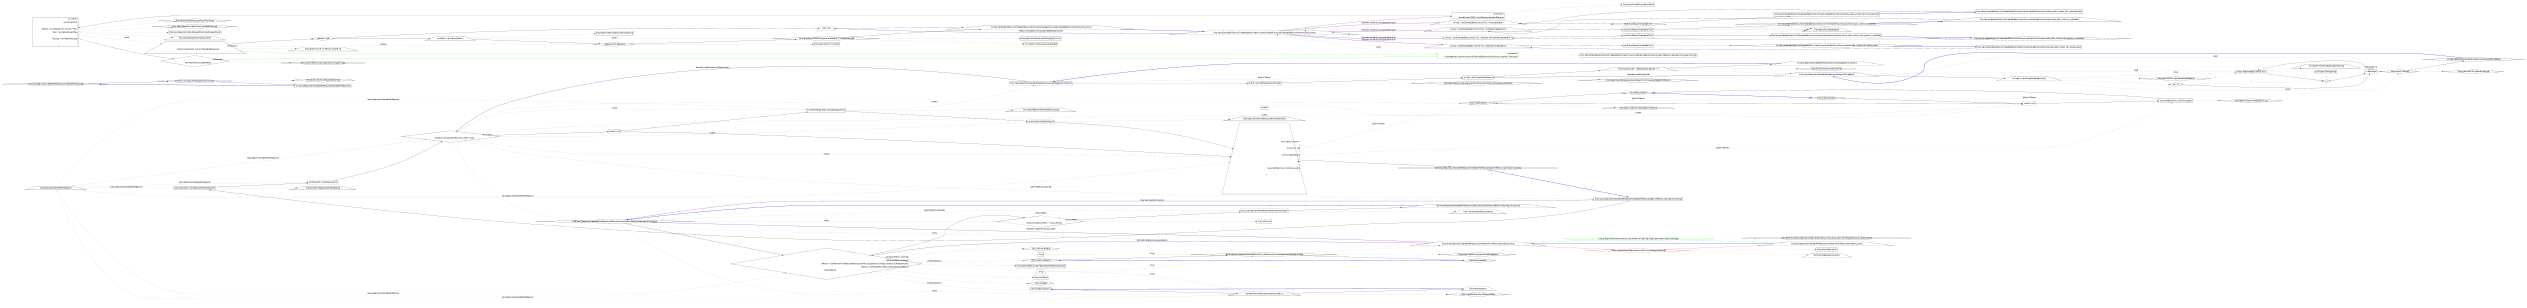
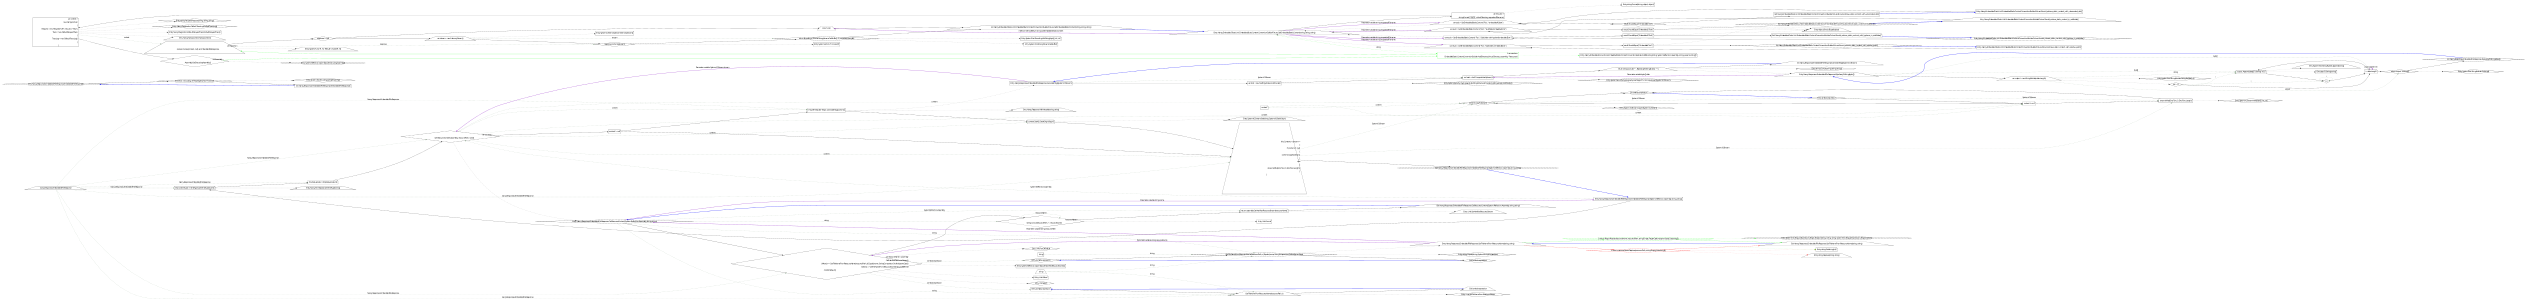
edge "content" -> "content.CopyTo(stream)": added, label "content"
